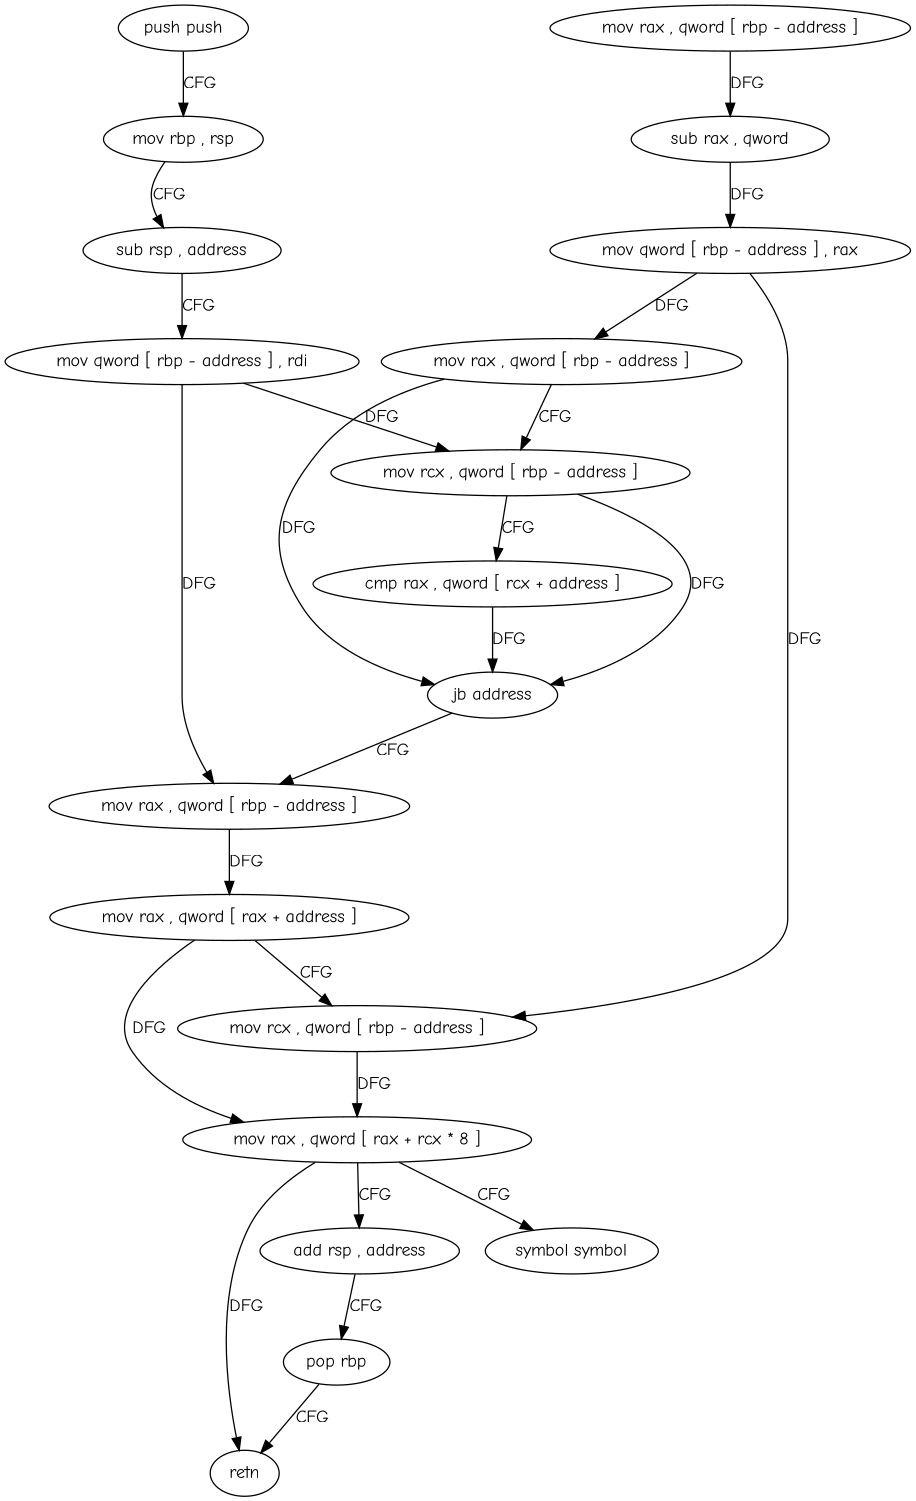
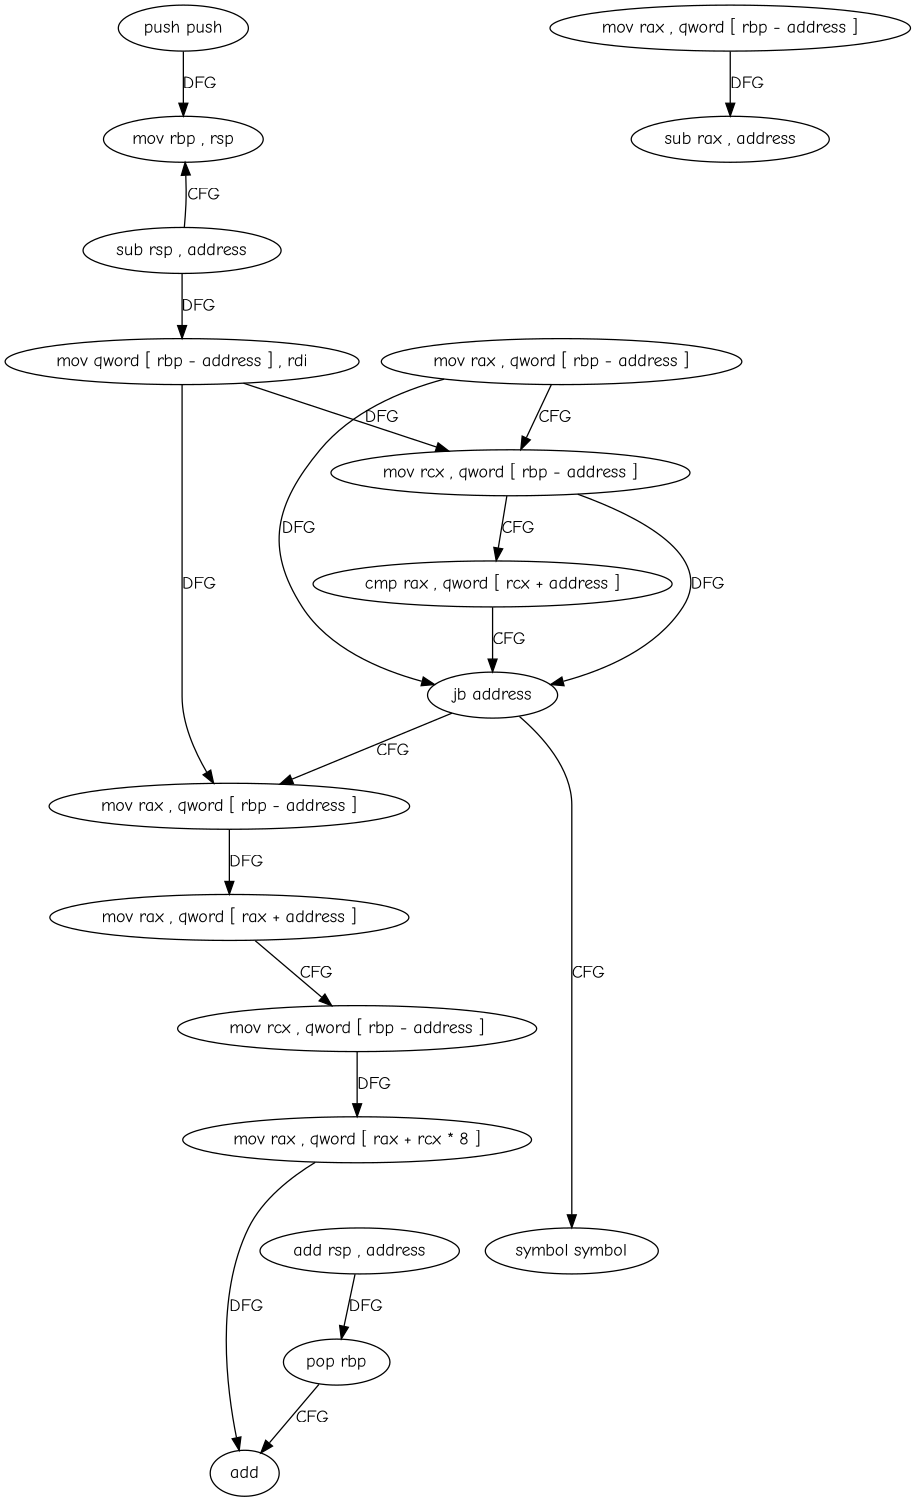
edge "push push" -> "mov rbp , rsp": label "CFG" -> "DFG"
node "sub rax , qword": label "sub rax , qword" -> "sub rax , address"
edge "mov rbp , rsp" -> "sub rsp , address": reversed
node "mov qword [ rbp - address ] , rax": removed
edge "sub rsp , address" -> "mov qword [ rbp - address ] , rdi": label "CFG" -> "DFG"
edge "cmp rax , qword [ rcx + address ]" -> "jb address": label "DFG" -> "CFG"
edge "mov rax , qword [ rax + address ]" -> "mov rax , qword [ rax + rcx * 8 ]": removed, label "DFG"
edge "mov rax , qword [ rax + rcx * 8 ]" -> "add rsp , address": removed, label "CFG"
edge "mov rax , qword [ rax + rcx * 8 ]" -> "symbol symbol": now "jb address" -> "symbol symbol"
edge "add rsp , address" -> "pop rbp": label "CFG" -> "DFG"
node "retn": label "retn" -> "add"
